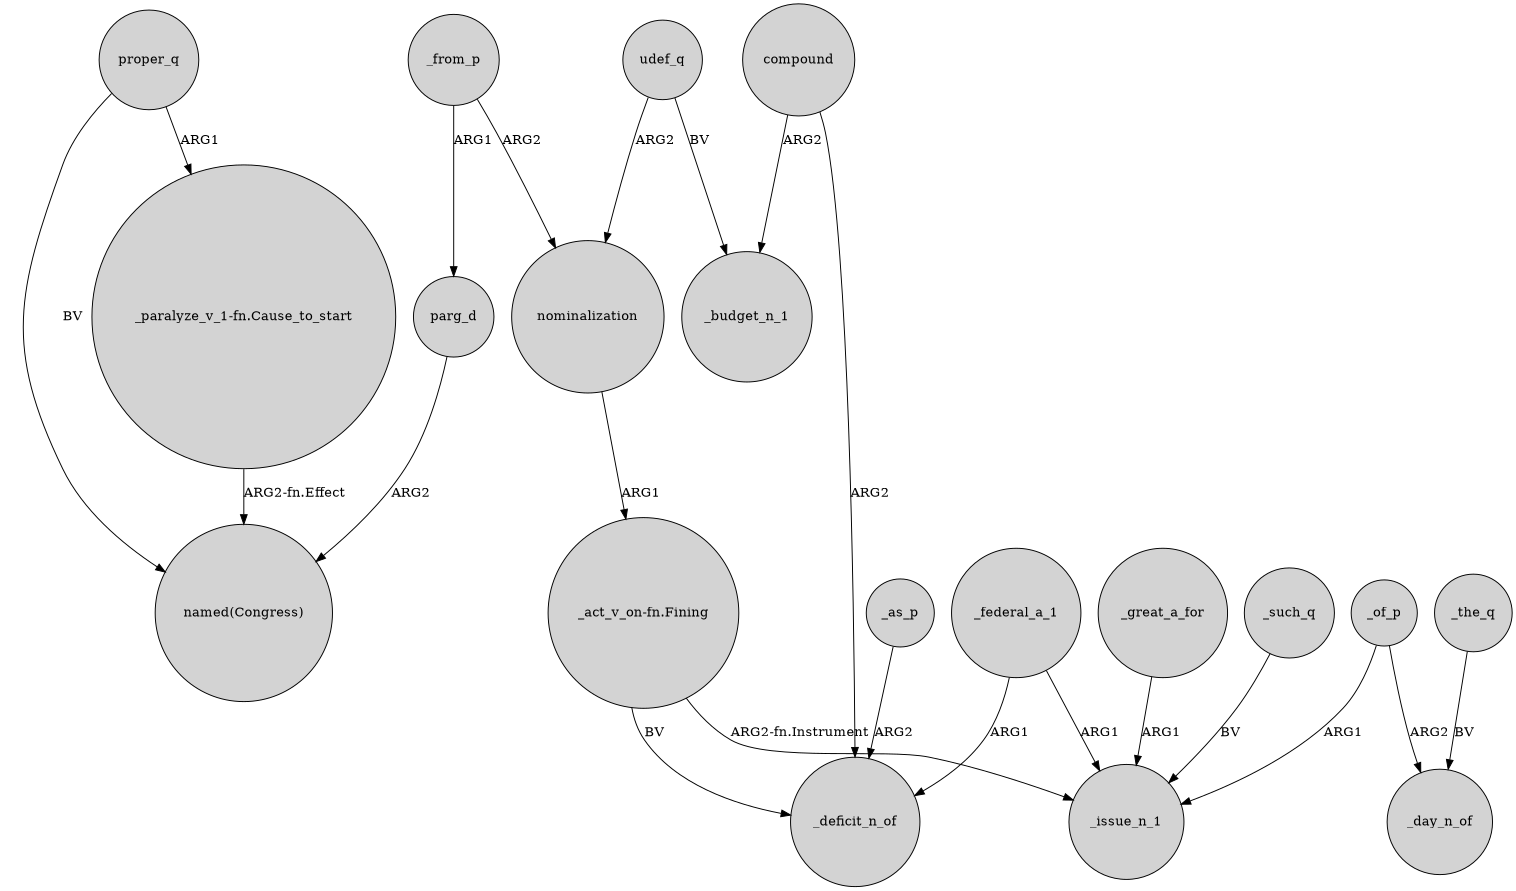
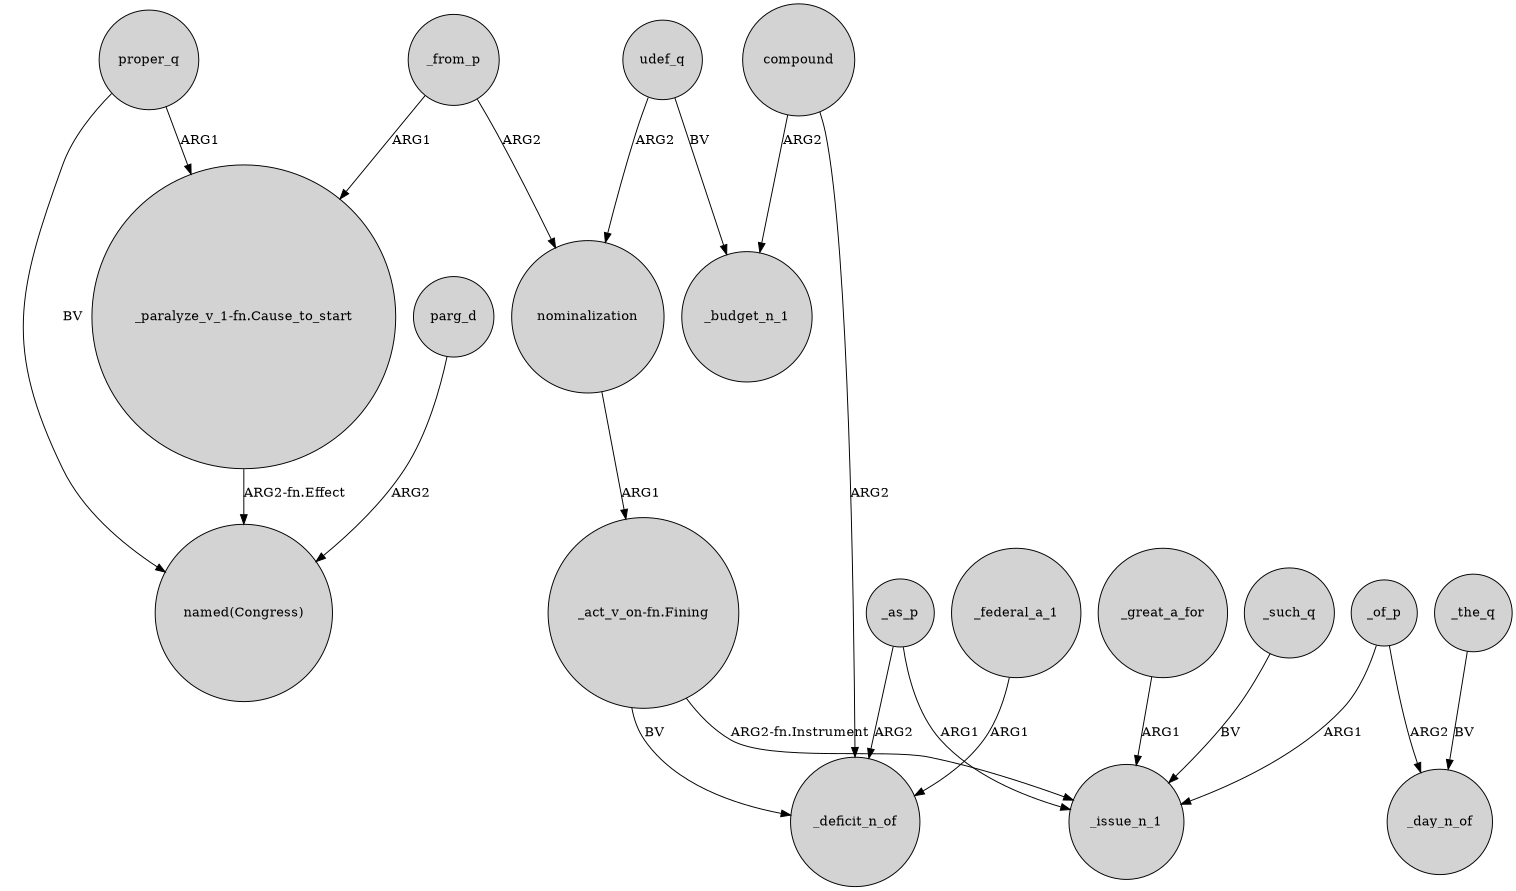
edge "_from_p" -> "parg_d": now "_from_p" -> "_paralyze_v_1-fn.Cause_to_start"
edge "_federal_a_1" -> "_issue_n_1": now "_as_p" -> "_issue_n_1"
